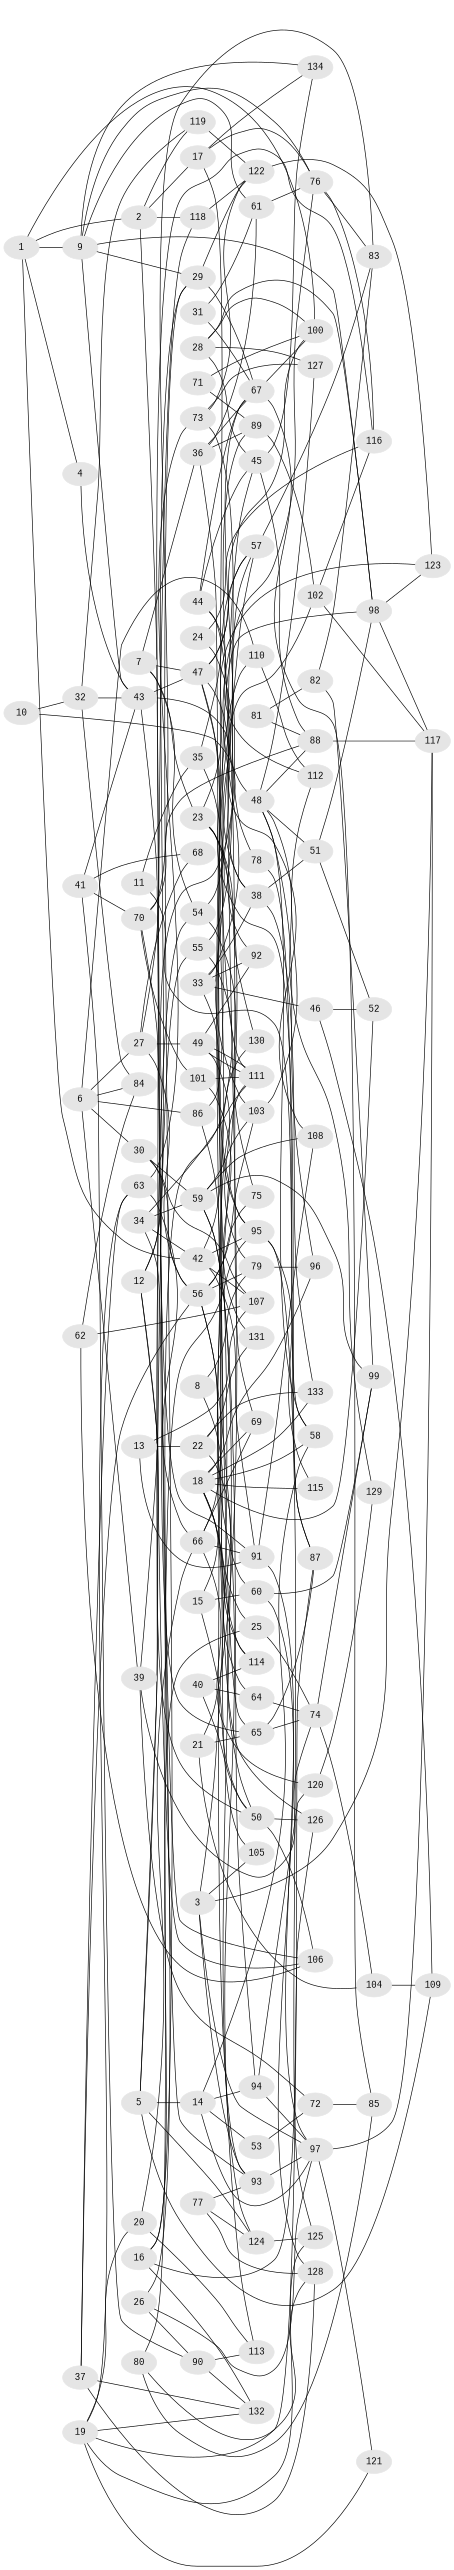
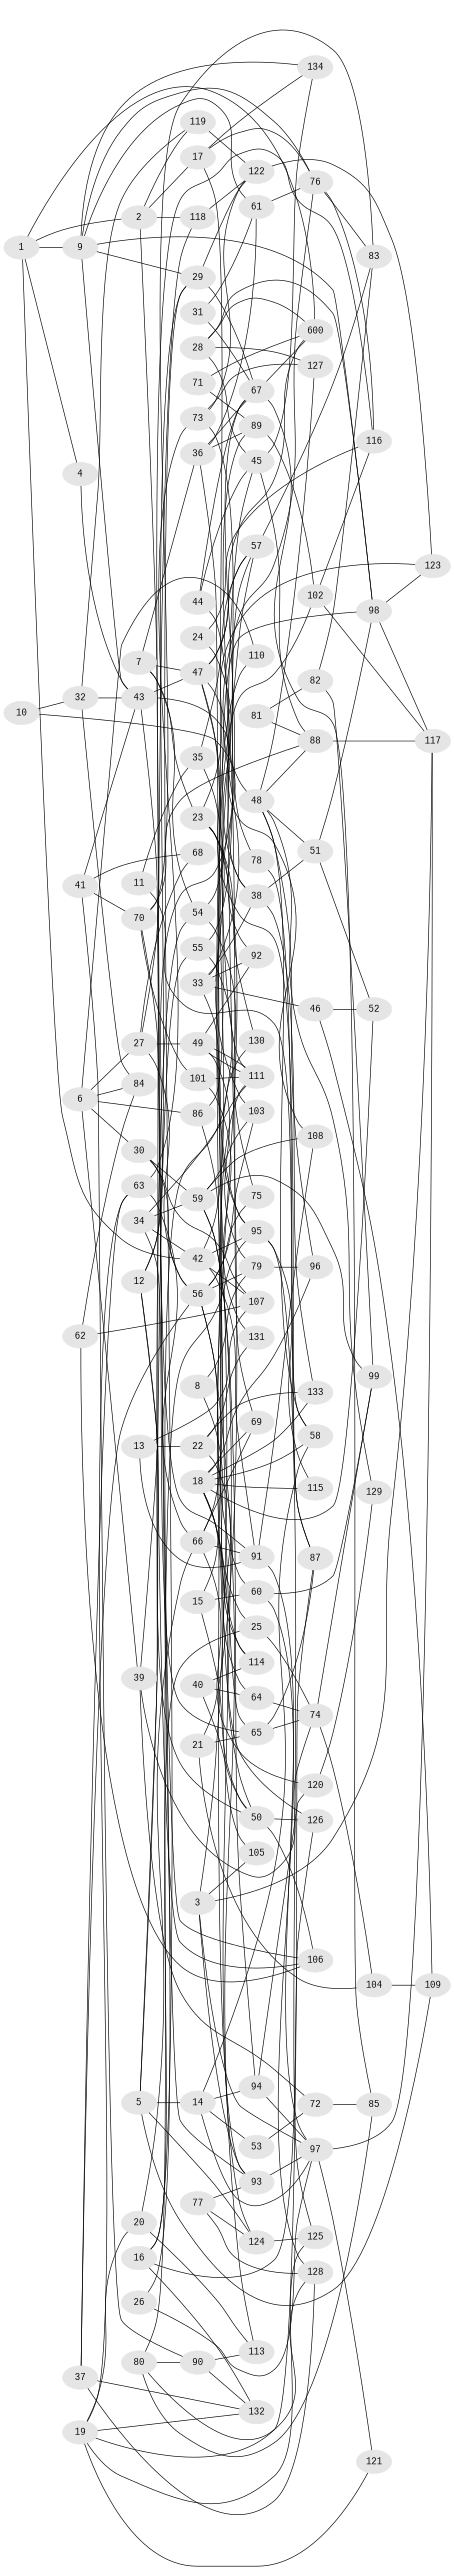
node "100": label "100" -> "600"
node "112": removed
edge "26" -- "90": now "80" -- "90"
